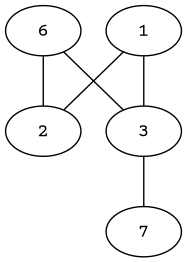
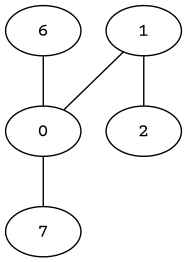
edge "6" -- "2": removed
node "3": label "3" -> "0"
